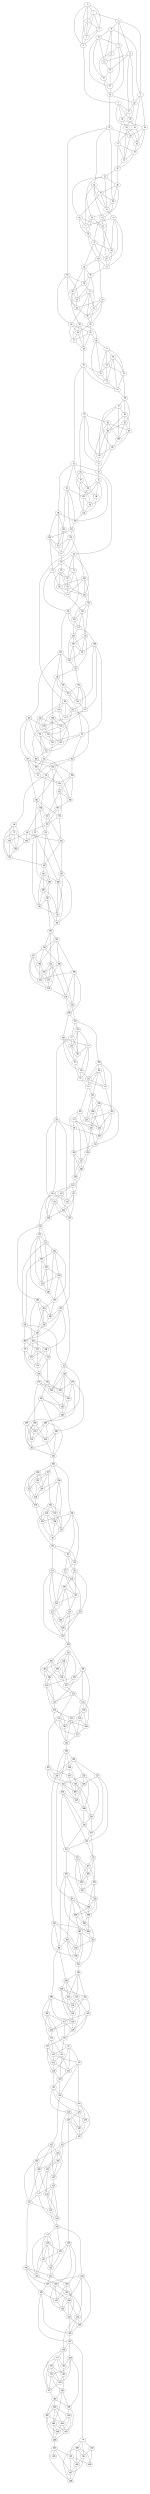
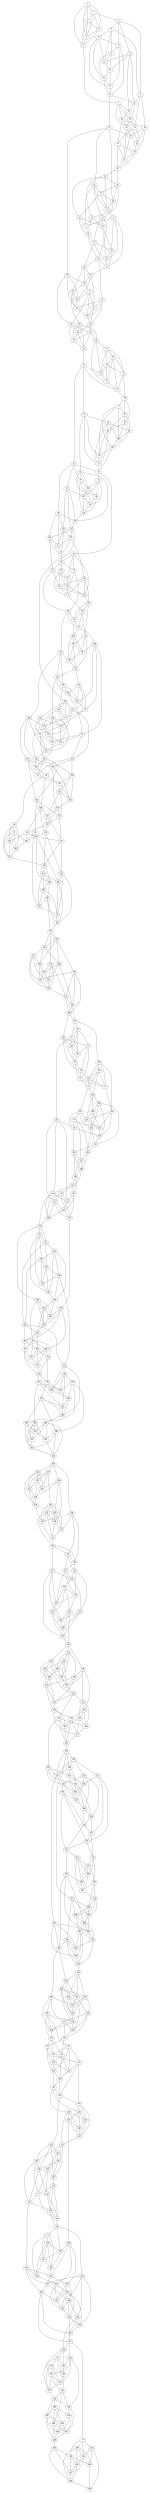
node "493": removed
node "499": added
